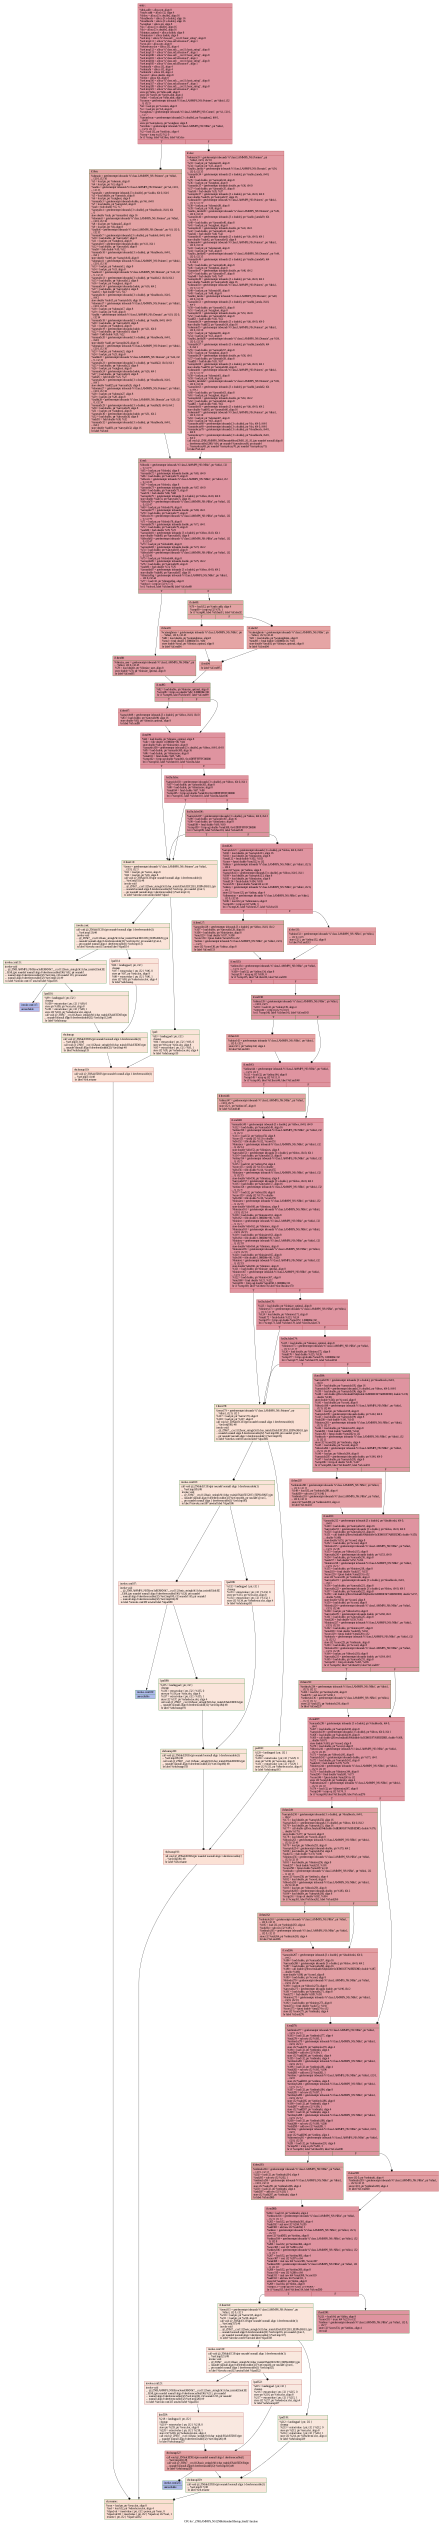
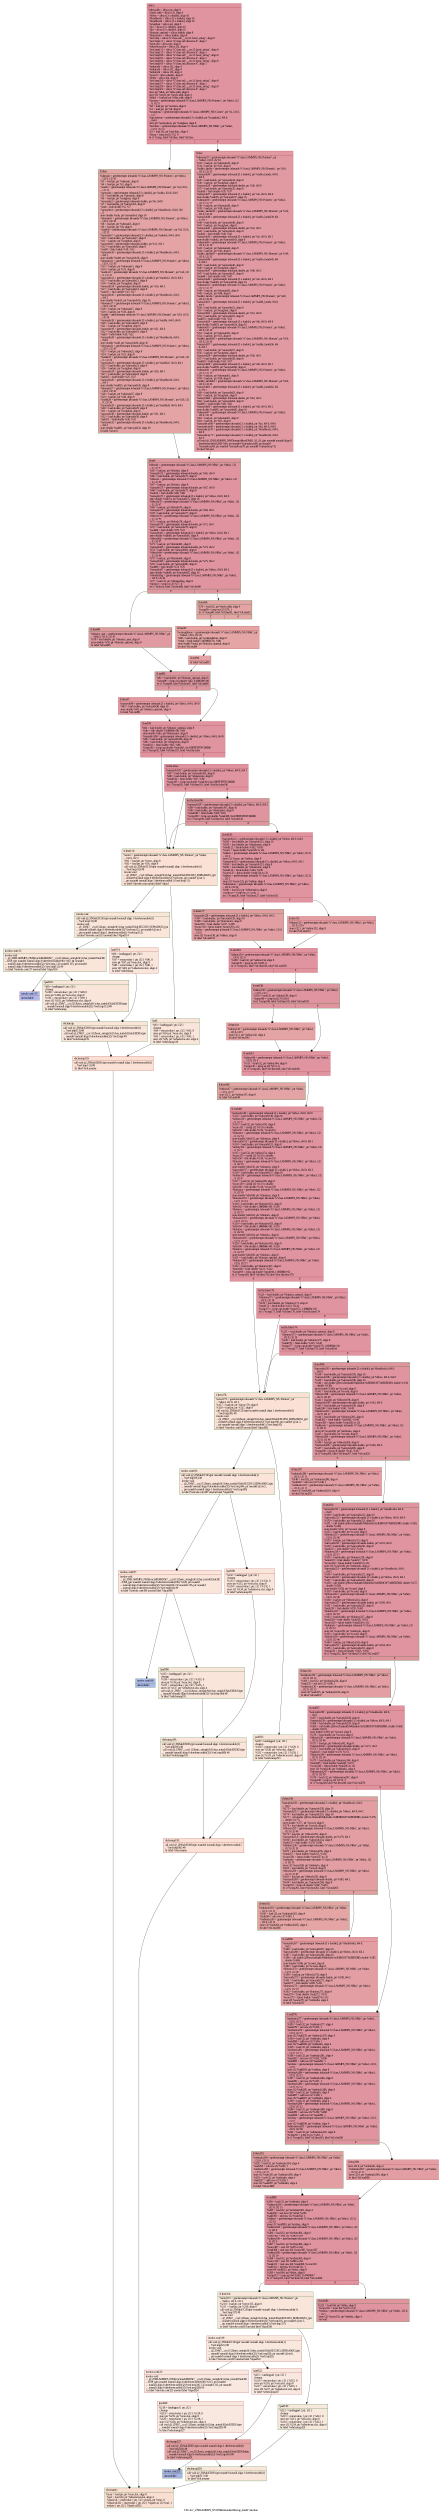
node "if.else92:": removed
